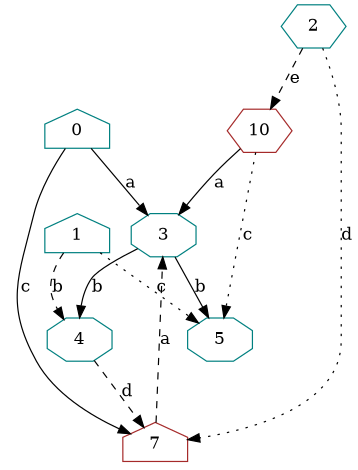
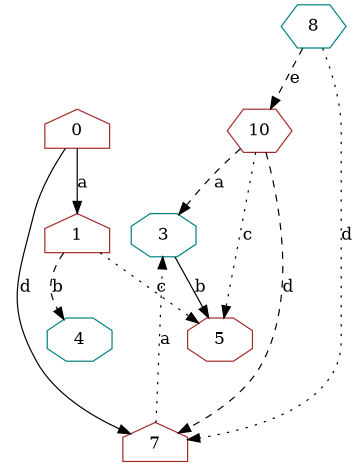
node "2": label "2" -> "8"
node "0": color teal -> brown
edge "10" -> "3": style solid -> dashed
edge "0" -> "3": now "0" -> "1"
node "1": color teal -> brown
edge "3" -> "4": removed, label "b"
edge "0" -> "7": label "c" -> "d"
node "5": color teal -> brown
edge "7" -> "3": style dashed -> dotted
edge "4" -> "7": now "10" -> "7"
